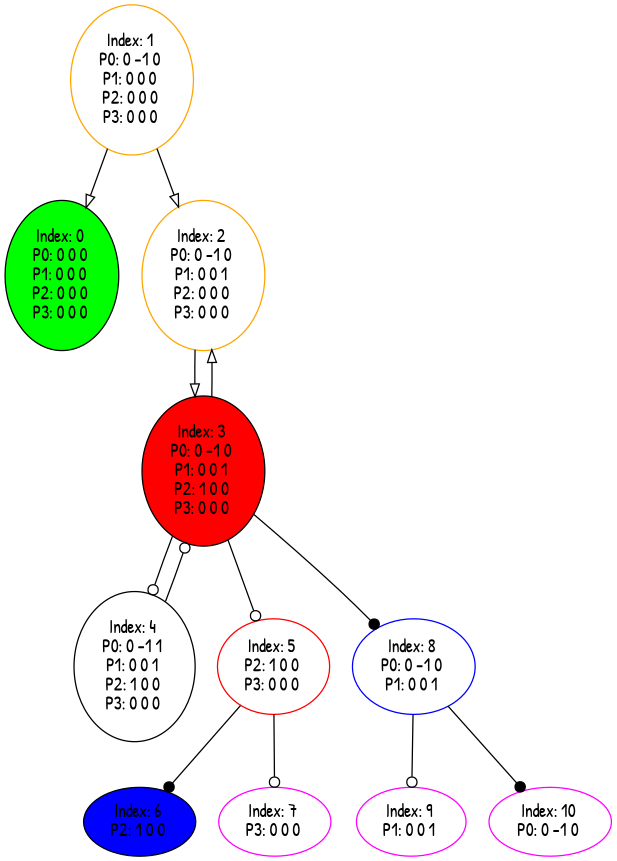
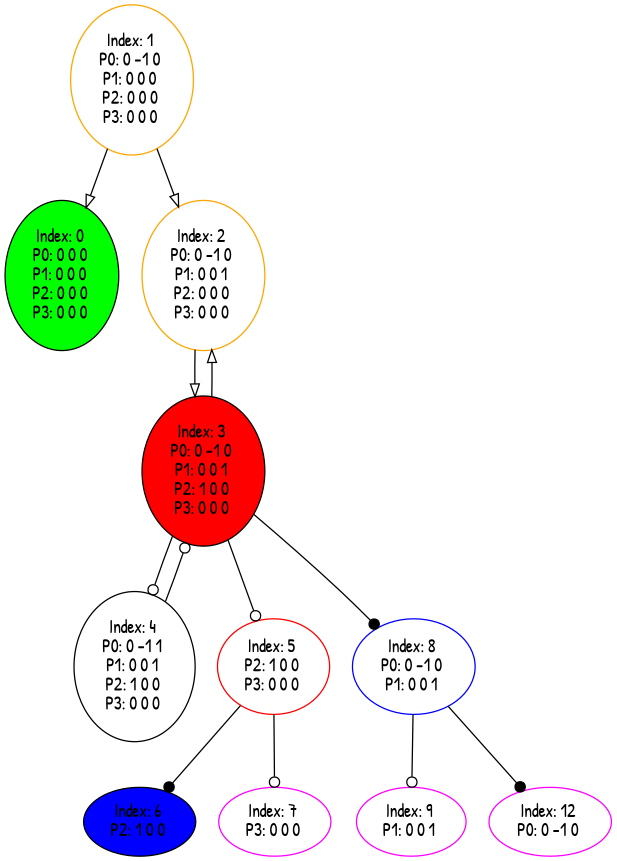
node "Index: 10 P0: 0 -1 0": label "Index: 10 P0: 0 -1 0" -> "Index: 12 P0: 0 -1 0"
